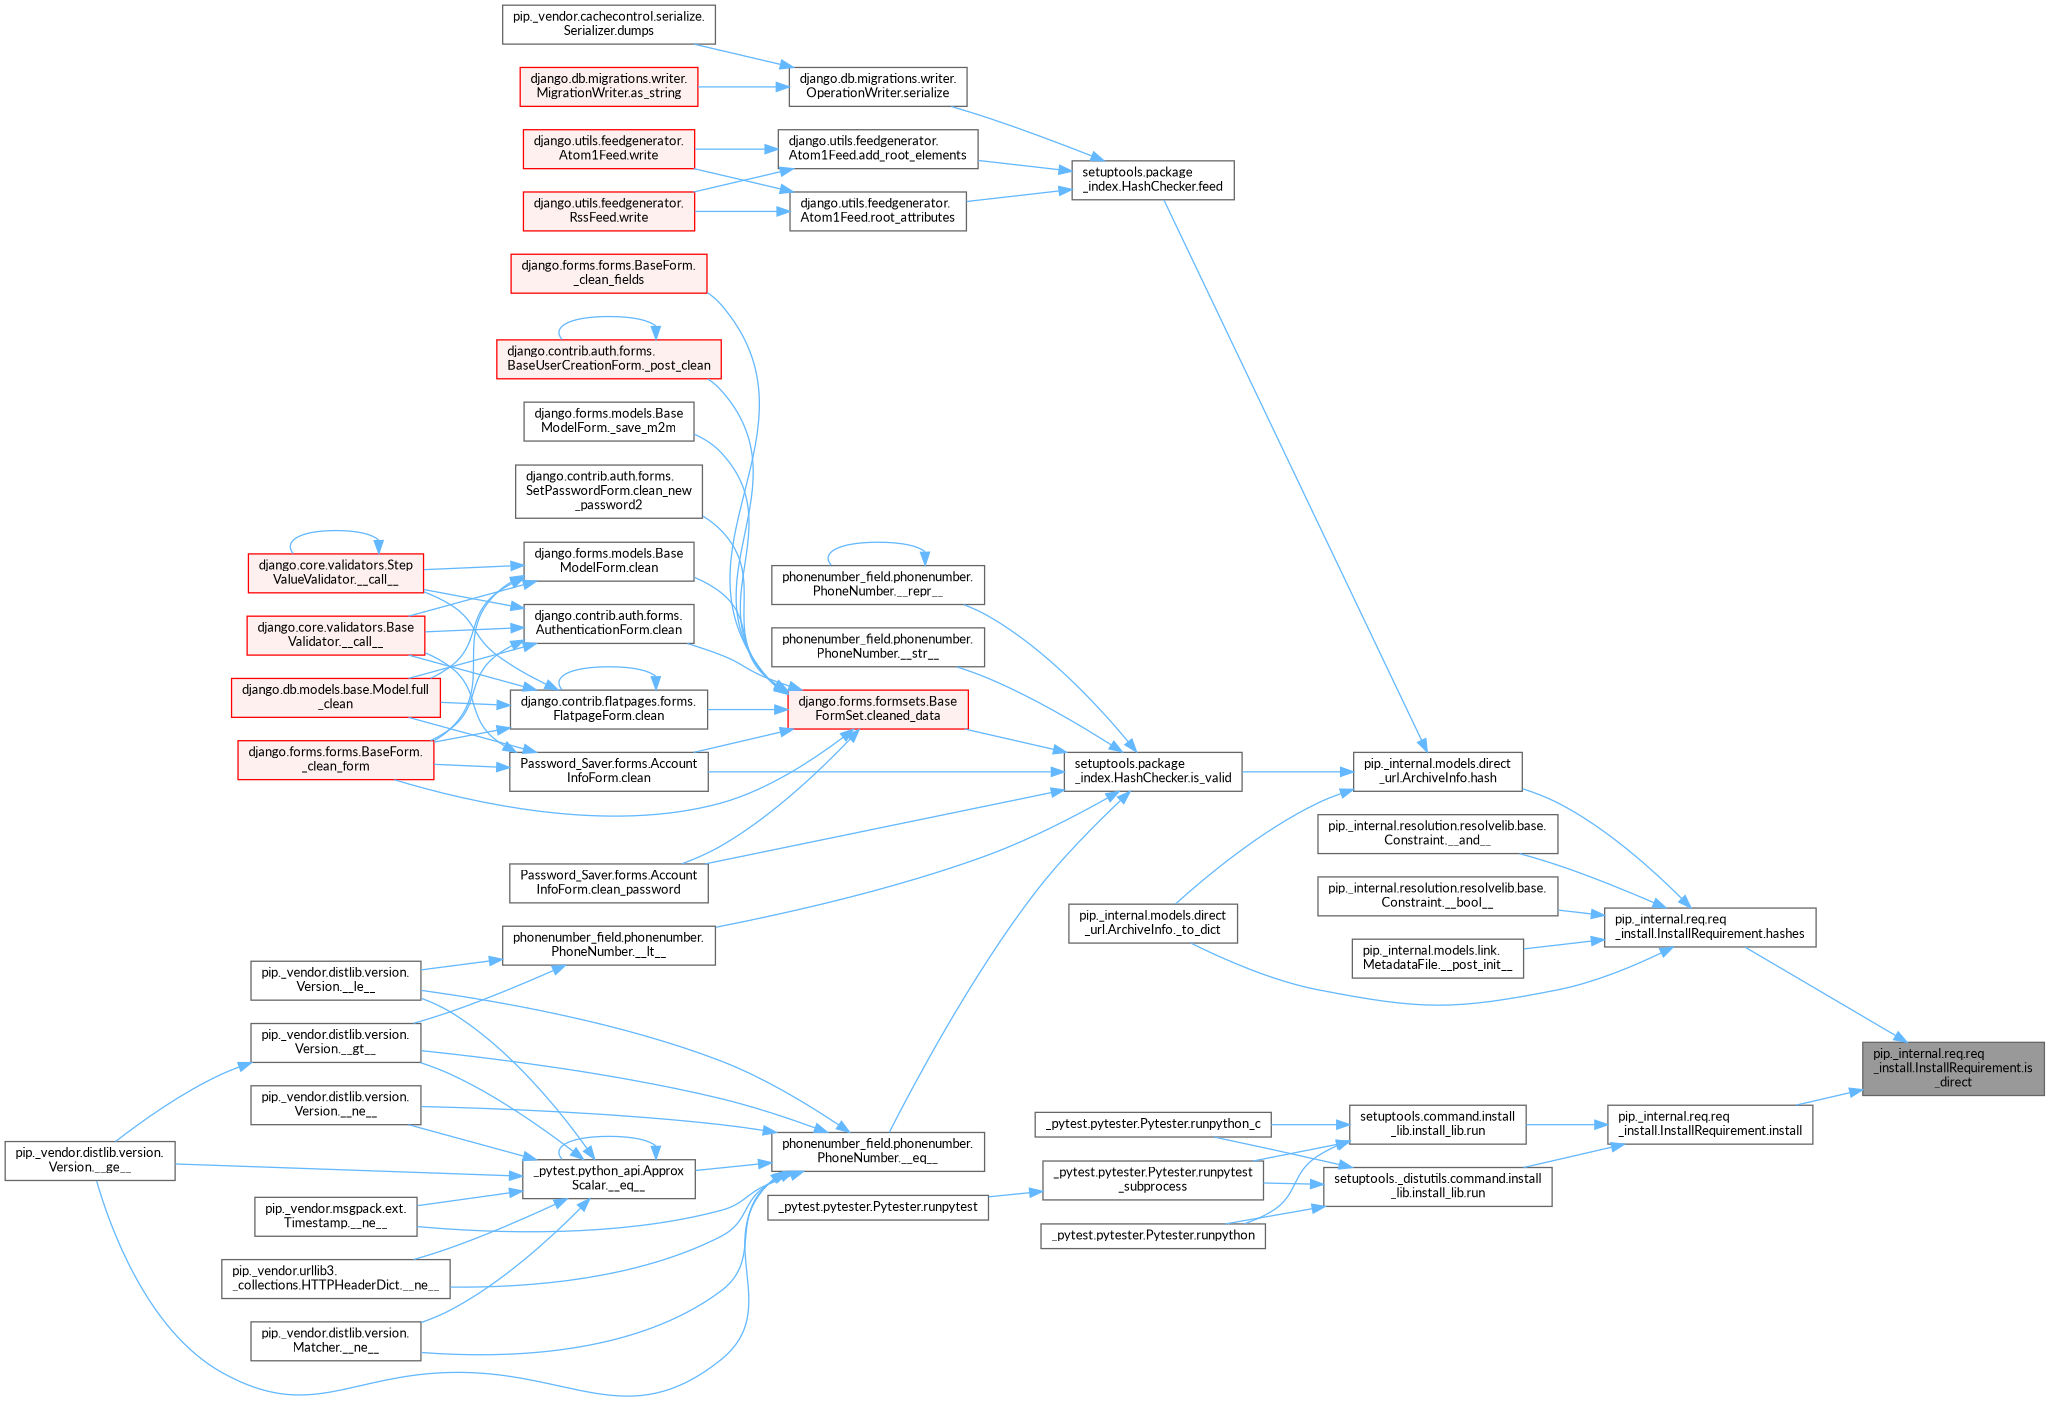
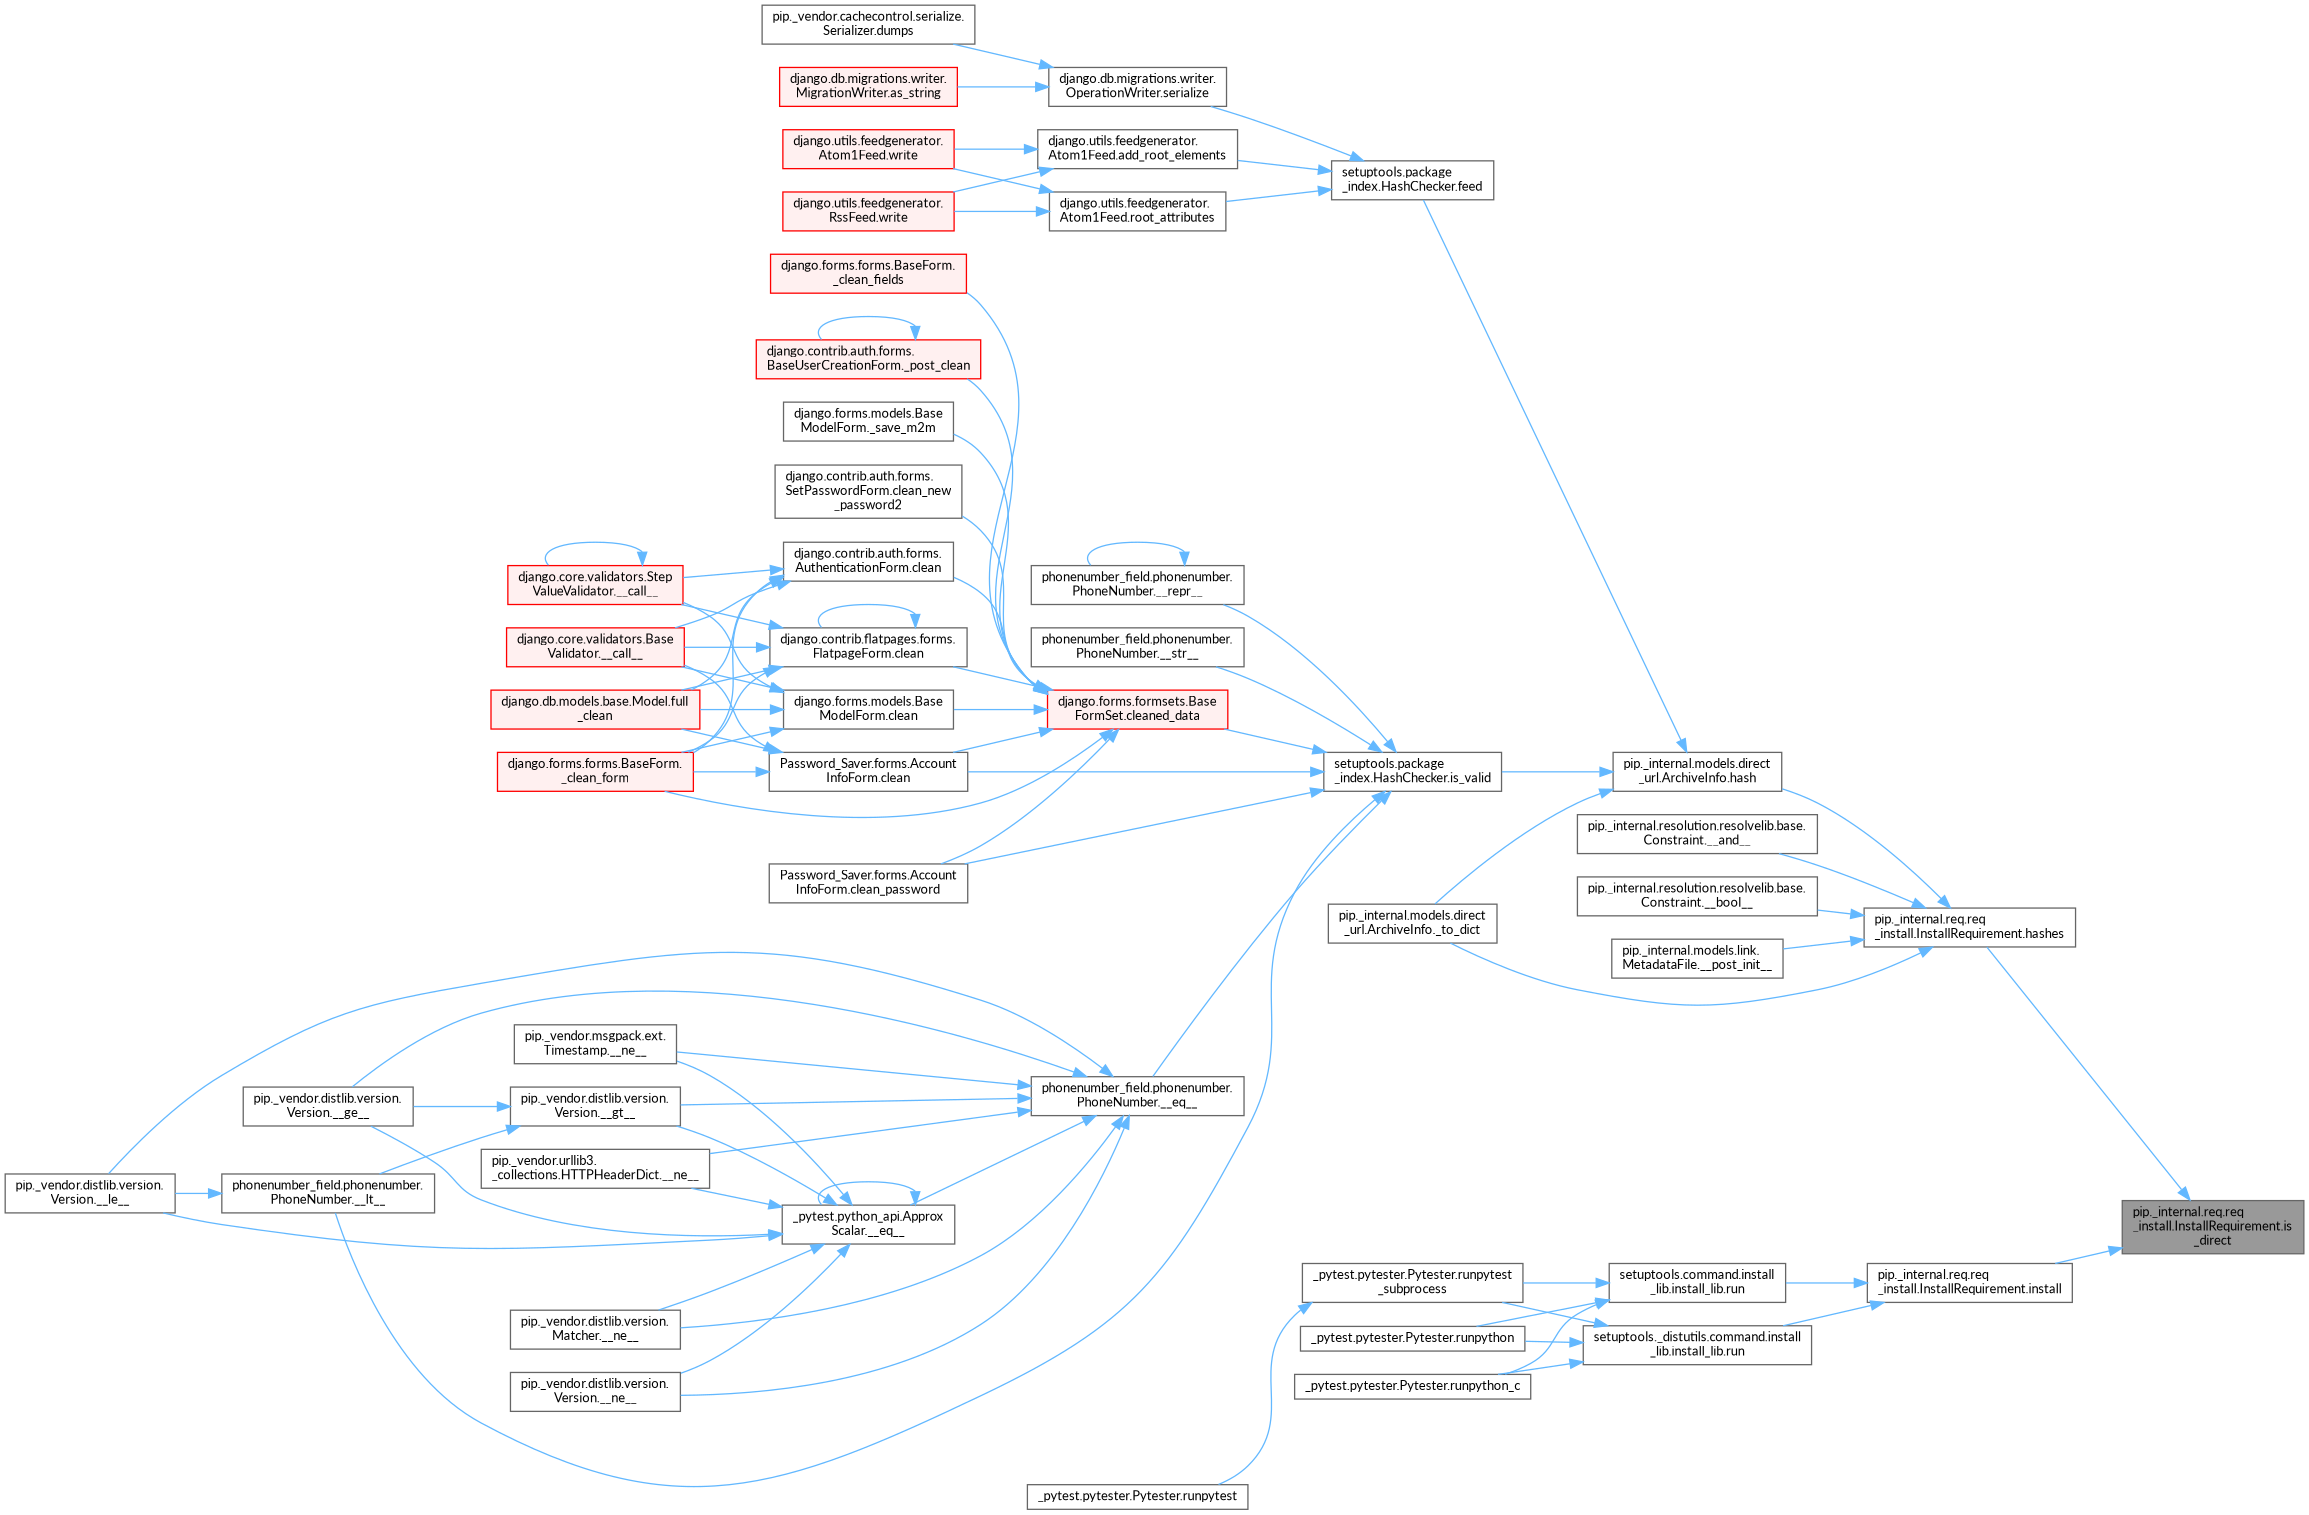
edge "pip._vendor.distlib.version. Version.__gt__" -> "phonenumber_field.phonenumber. PhoneNumber.__lt__": reversed
